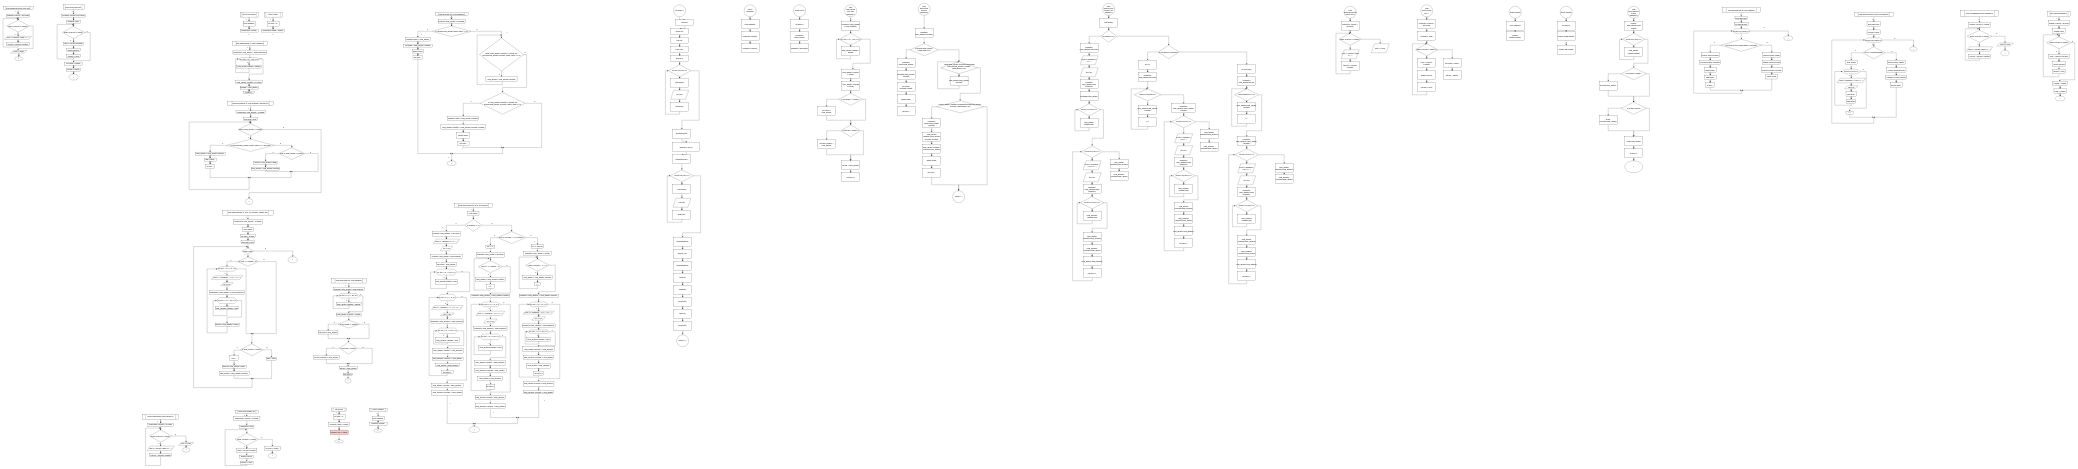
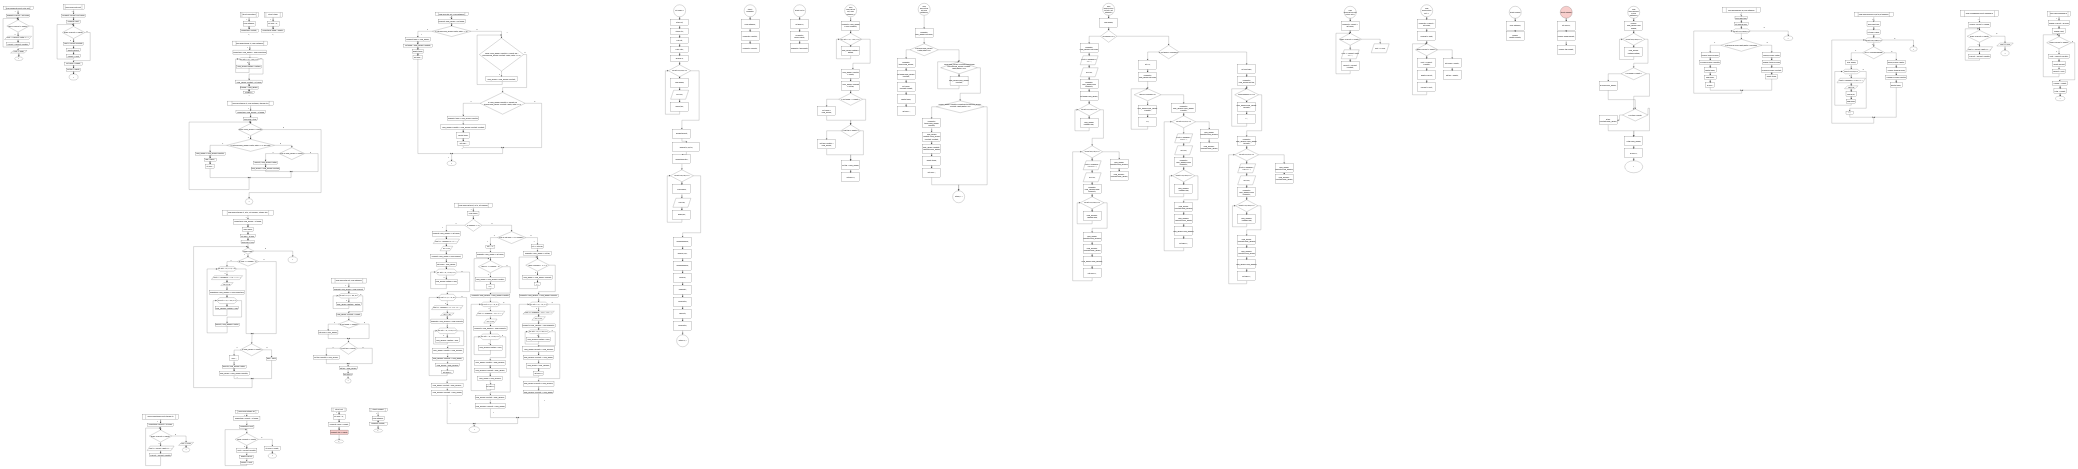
node "struct Queue{": fillcolor #ffffff -> #f8cecc
node "Stack st;": moved (685, 23) -> (680, 23)
node "if (q.tail!= nullptr)": moved (1634, 108) -> (1635, 115)
